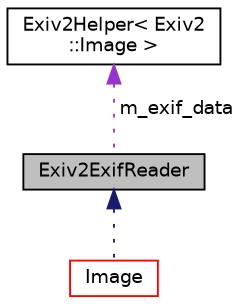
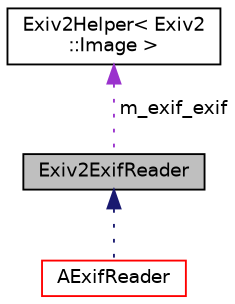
edge "Exiv2ExifReader" -> "Exiv2Helper< Exiv2 ::Image >": label " m_exif_data" -> " m_exif_exif"
node "Image": label "Image" -> "AExifReader"
